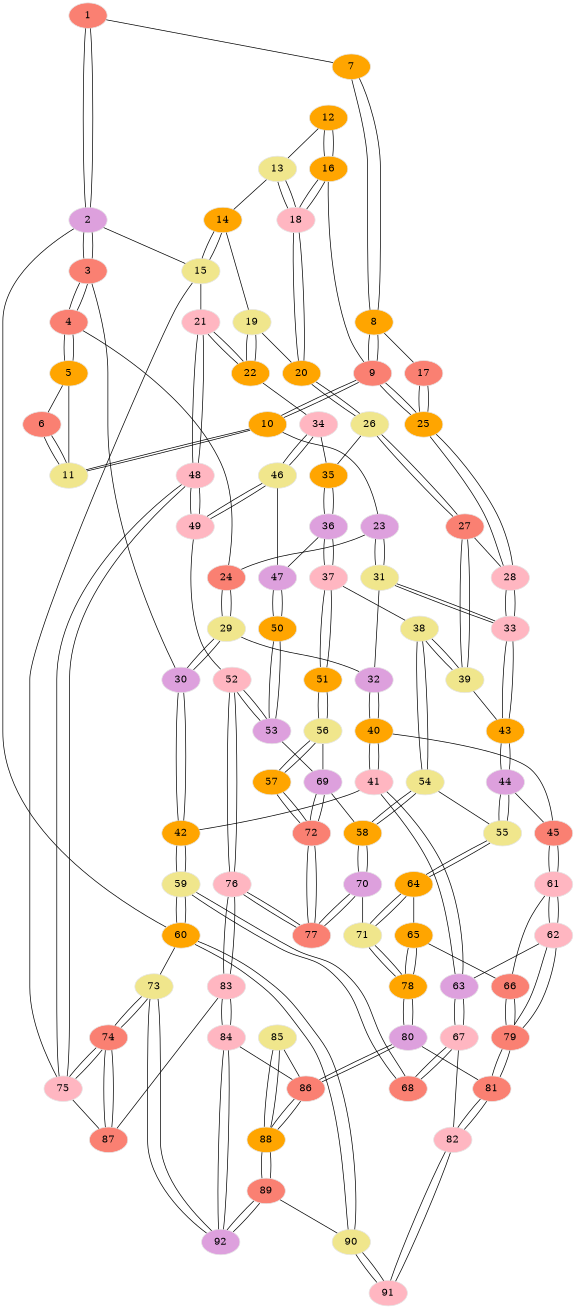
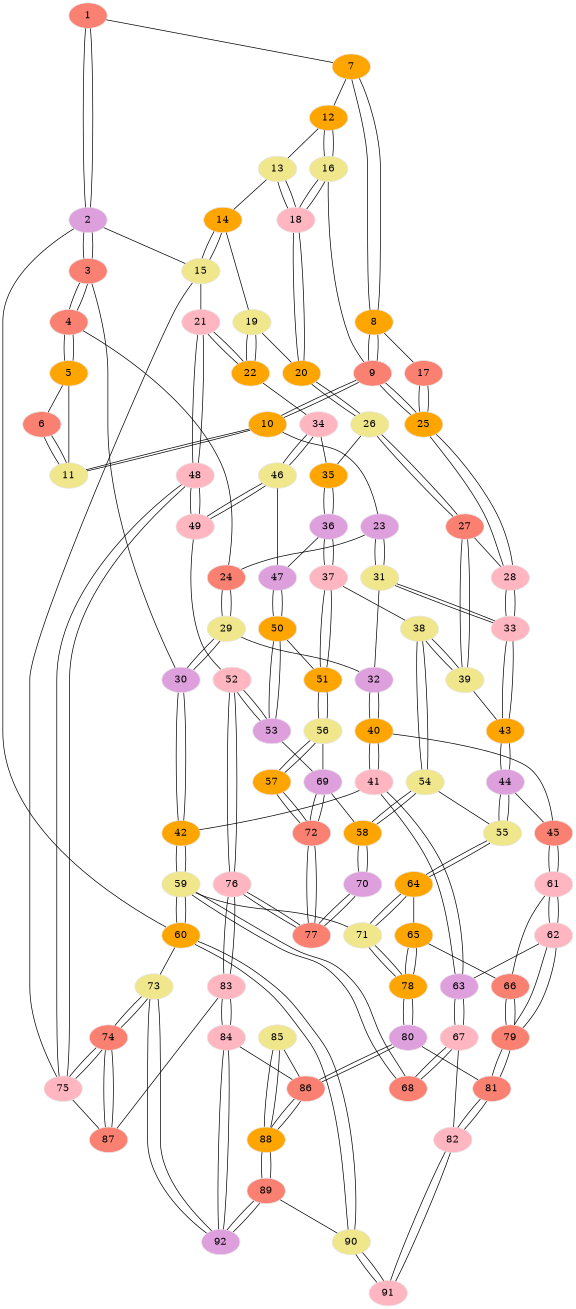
edge "7" -- "12": added
node "16": fillcolor orange -> khaki
edge "50" -- "51": added
edge "70" -- "71": now "59" -- "71"
